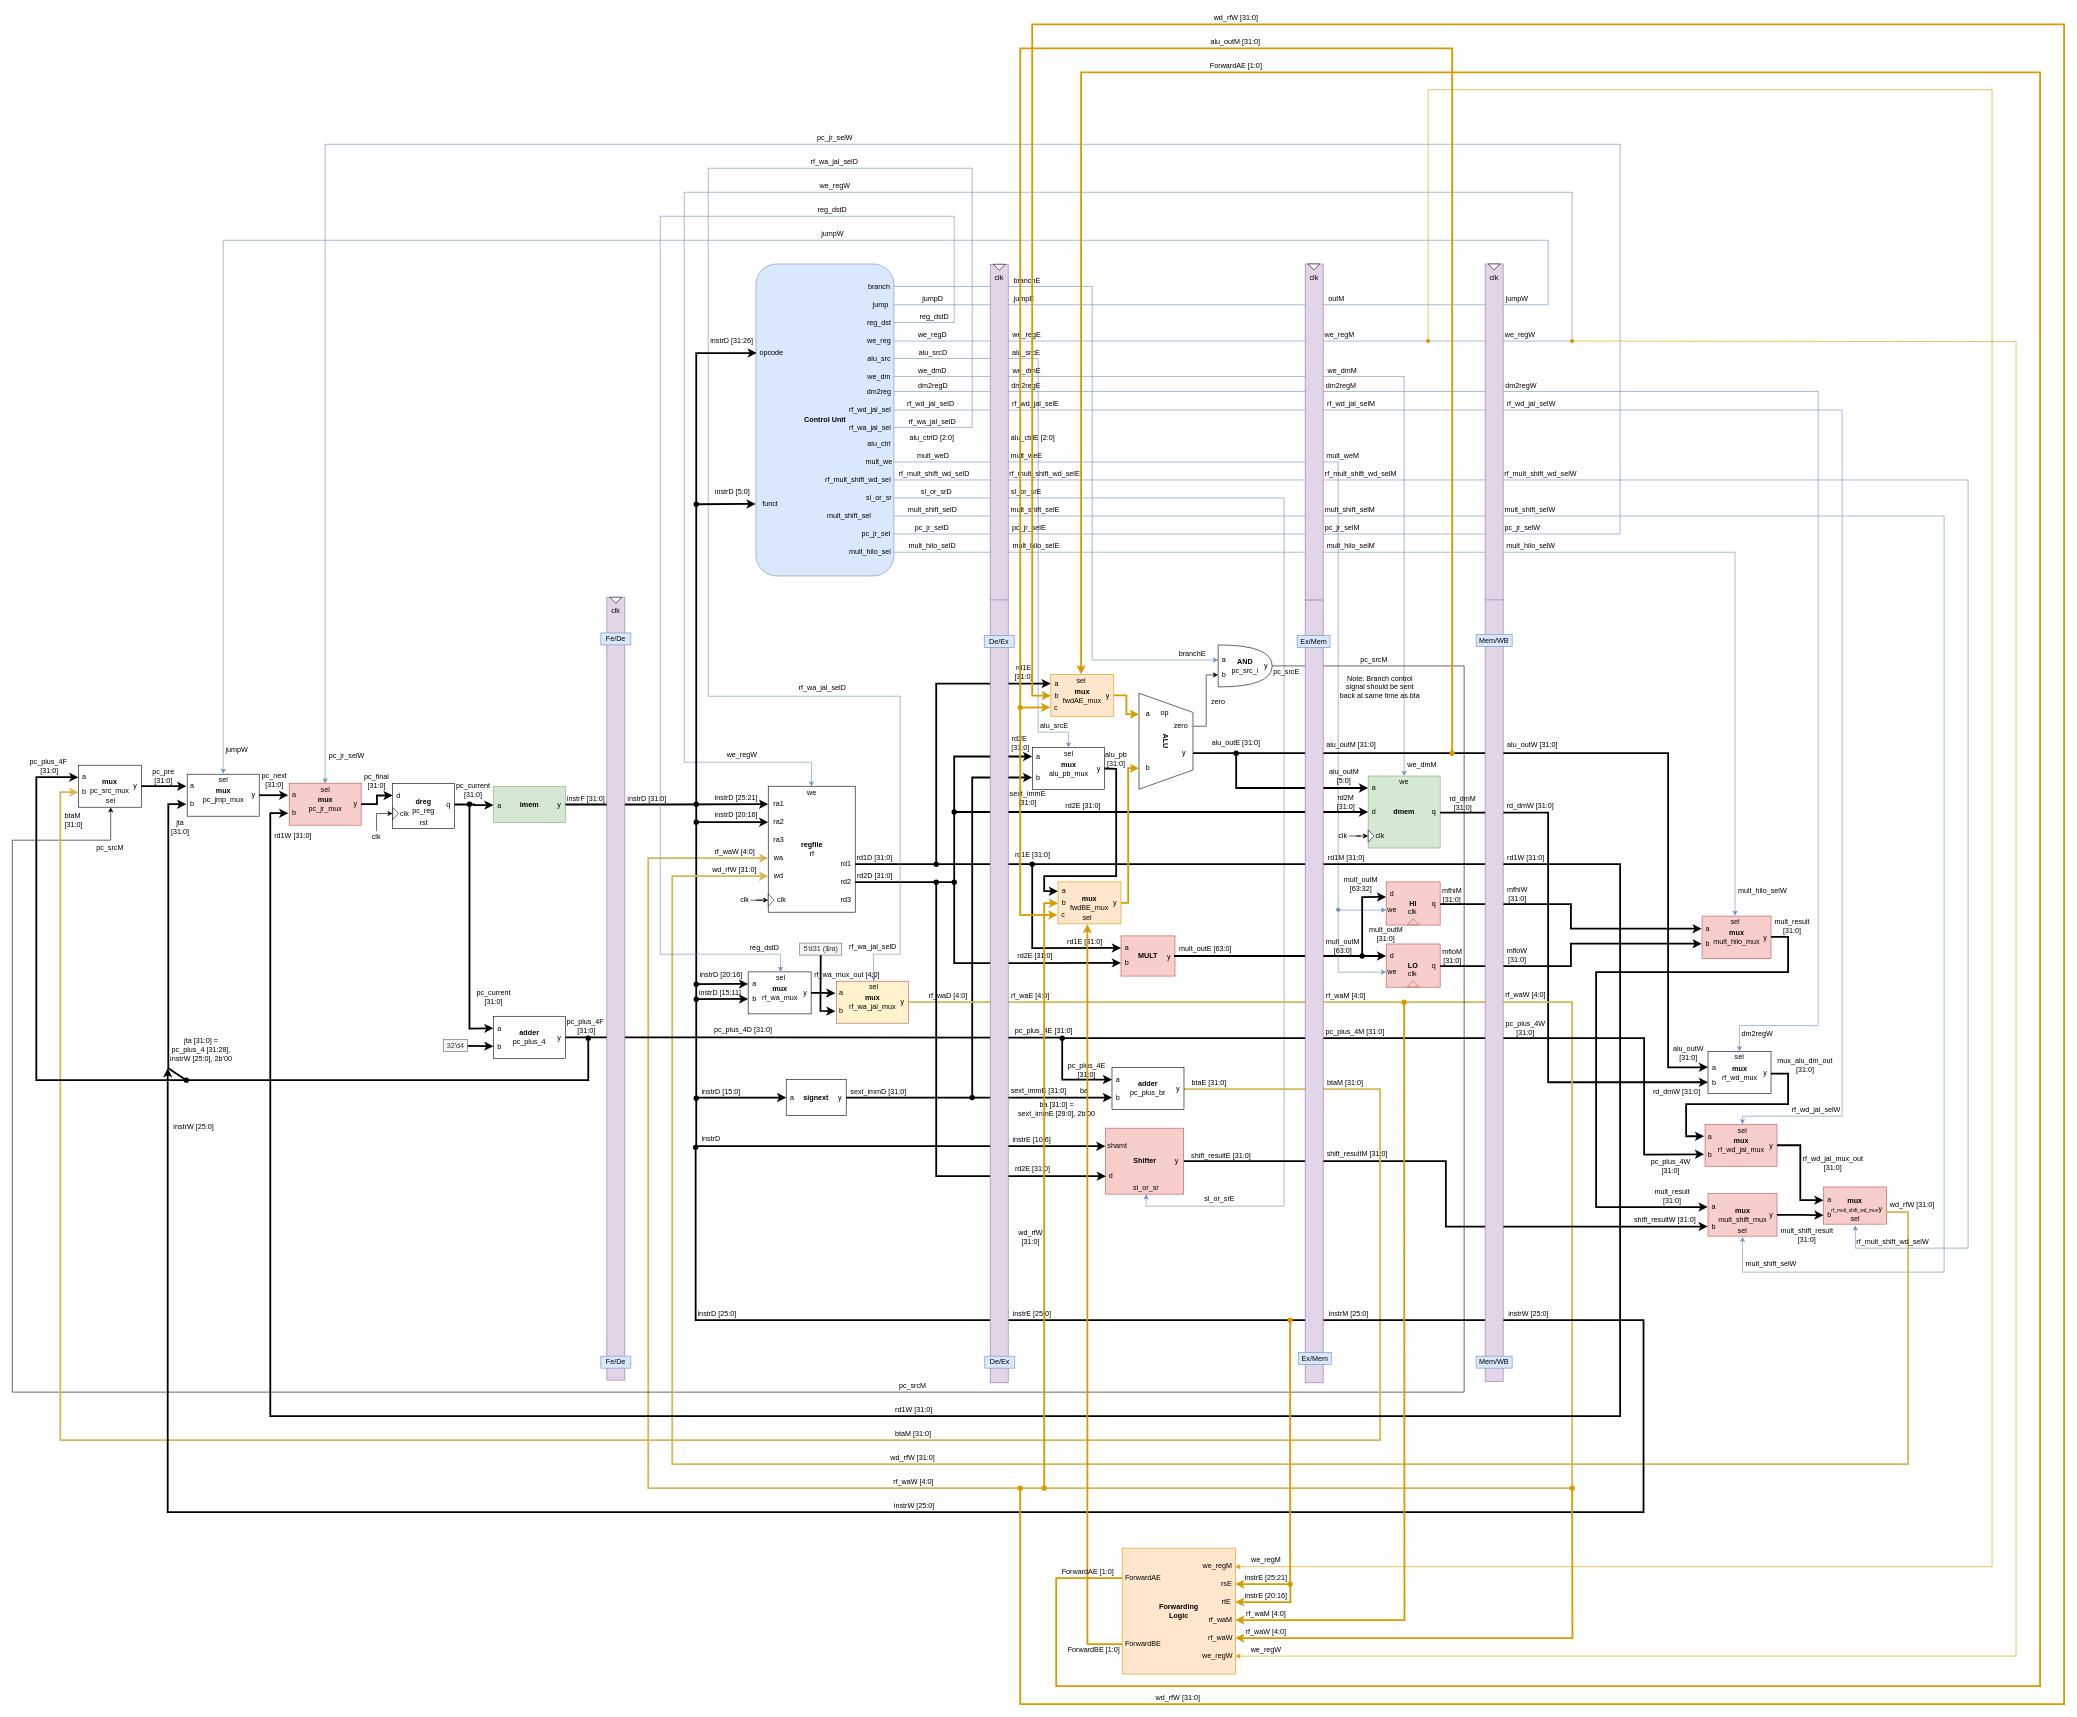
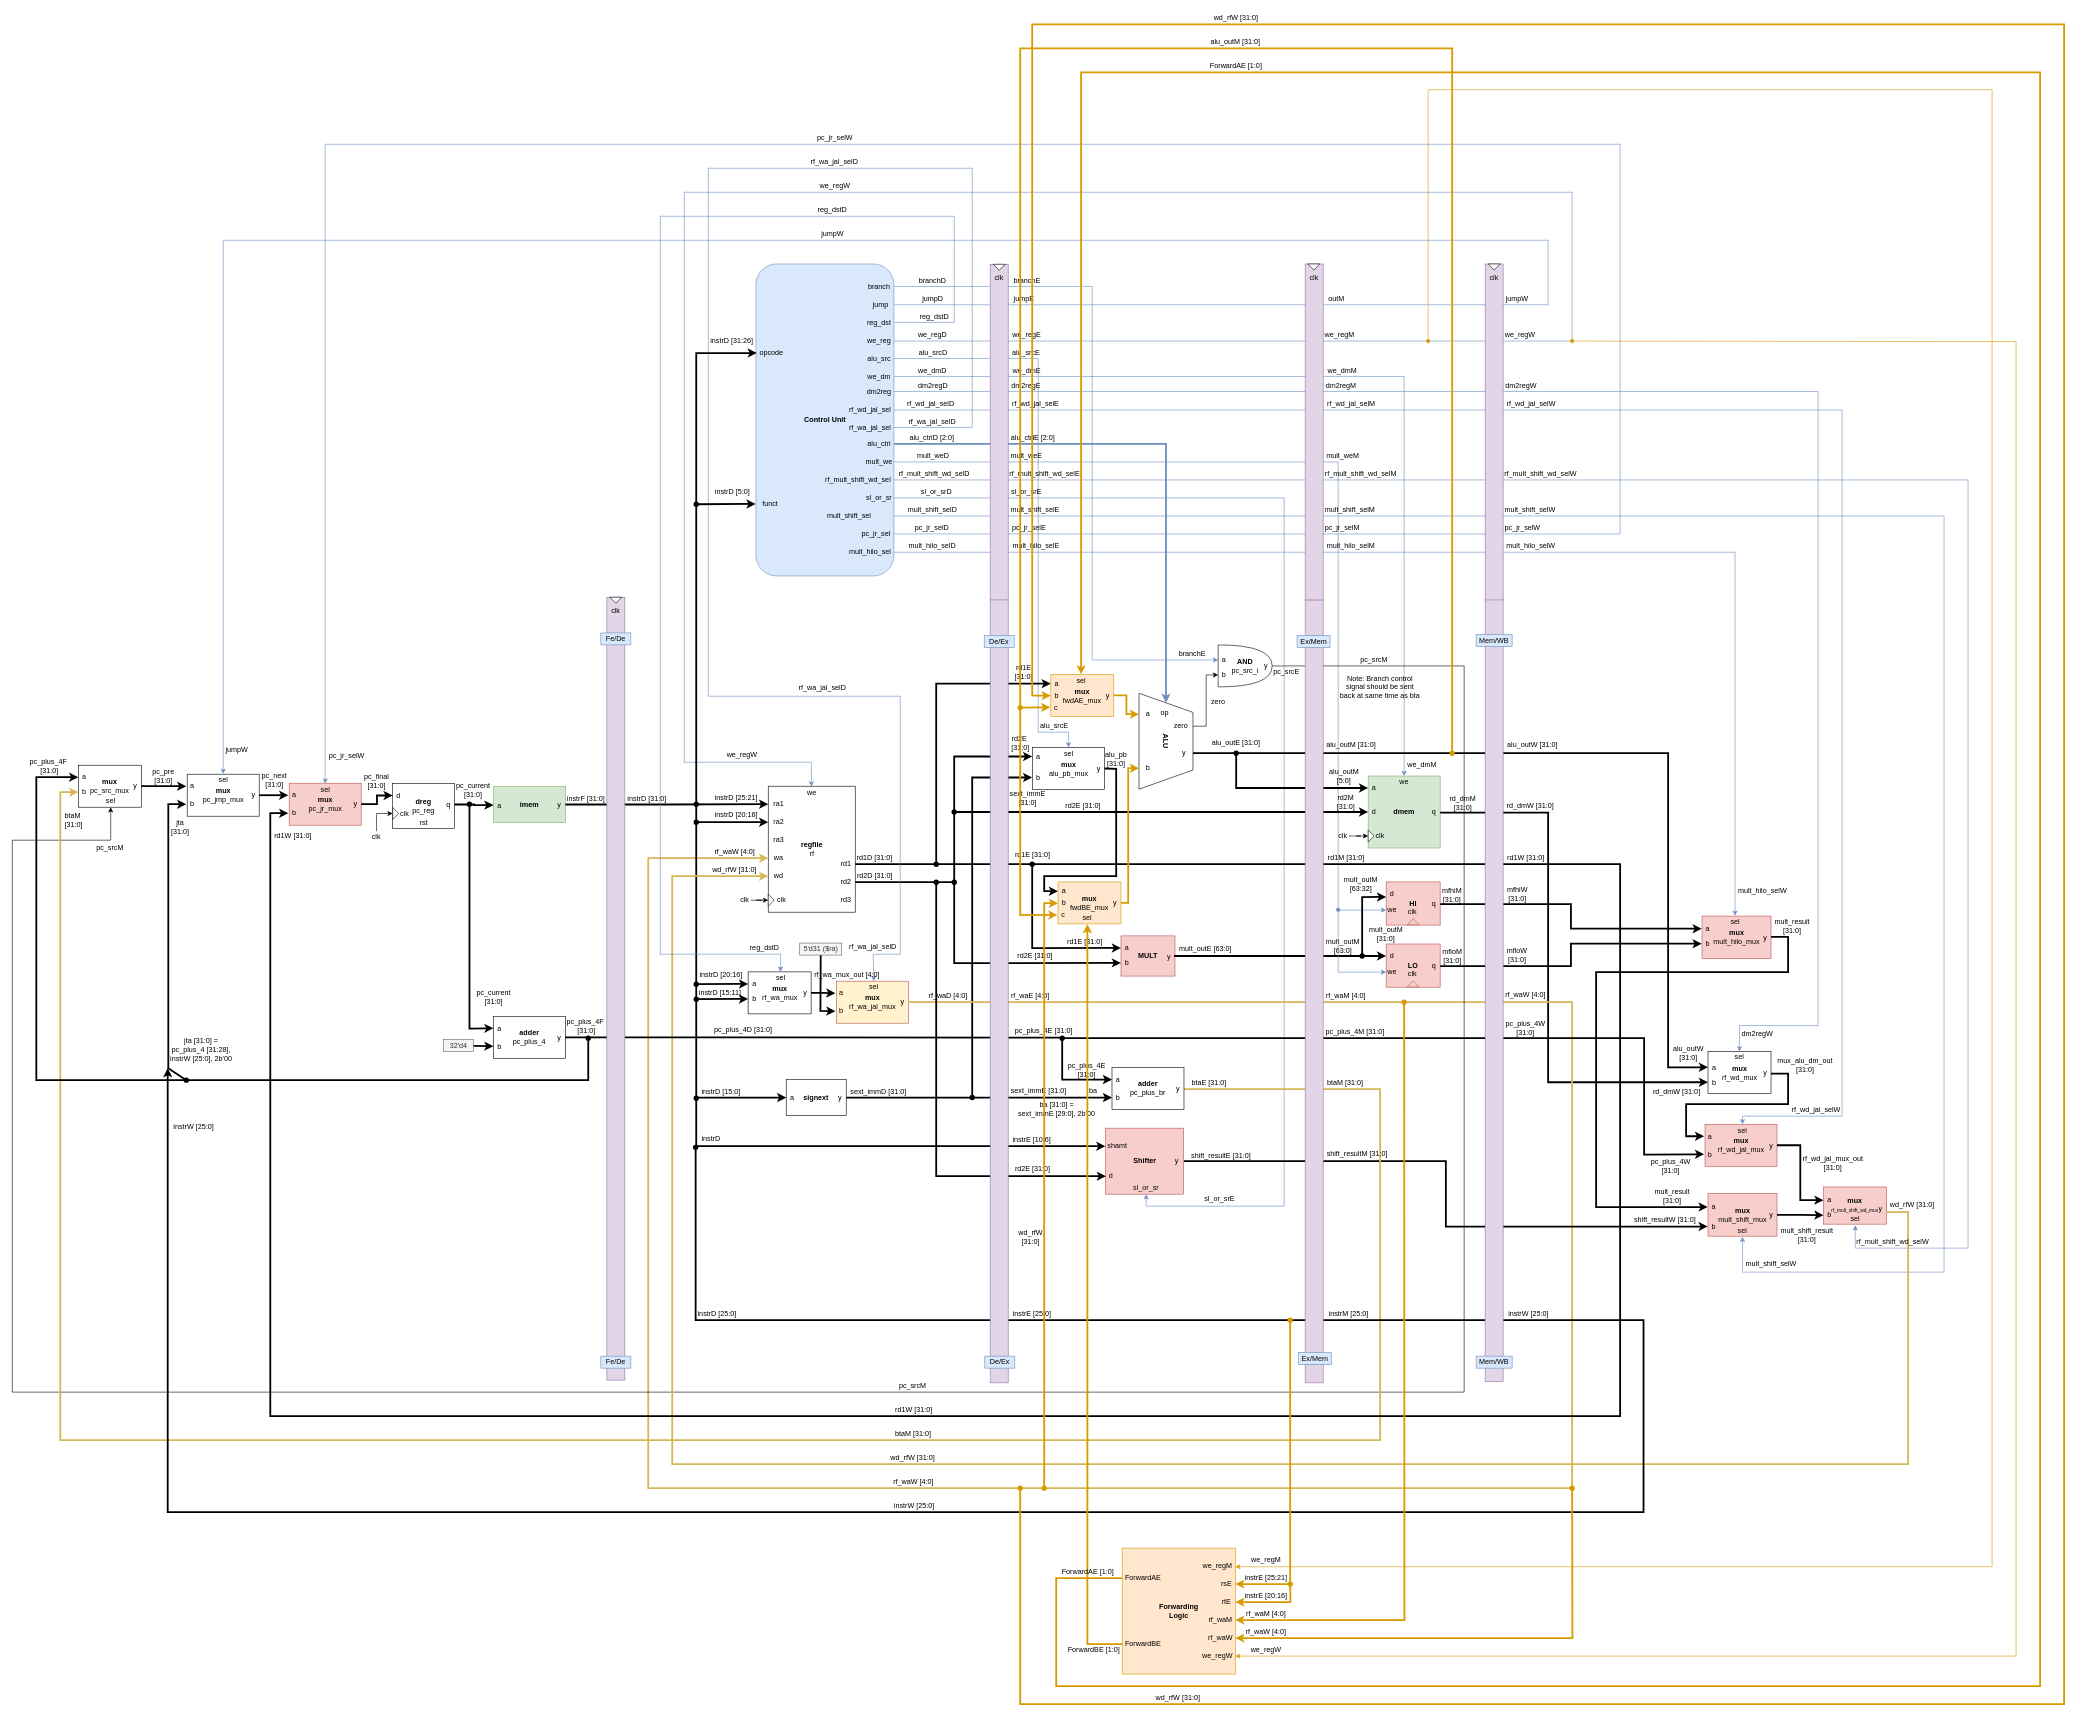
node "branchD": added
edge "alu_ctrl" -> "ALU": added
node "32'd4": size 24x12 -> 30x12
node "ba": moved (1085, 1091) -> (1094, 1091)
